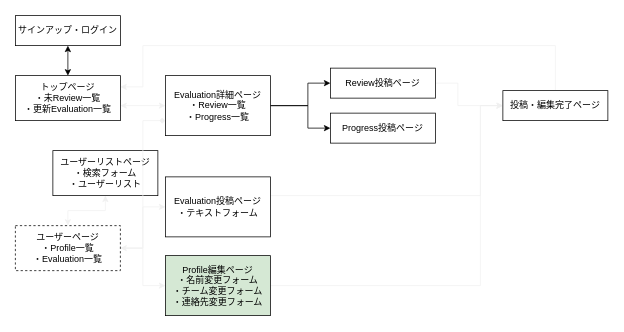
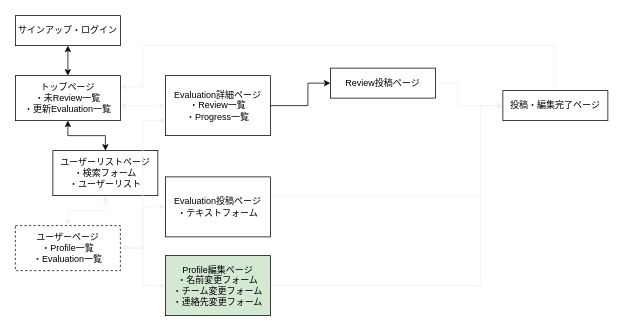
edge "Evaluation詳細ページ ・Review一覧 ・Progress一覧" -> "Progress投稿ページ": removed
node "Progress投稿ページ": removed
edge "トップページ ・未Review一覧 ・更新Evaluation一覧" -- "ユーザーリストページ ・検索フォーム ・ユーザーリスト": added
